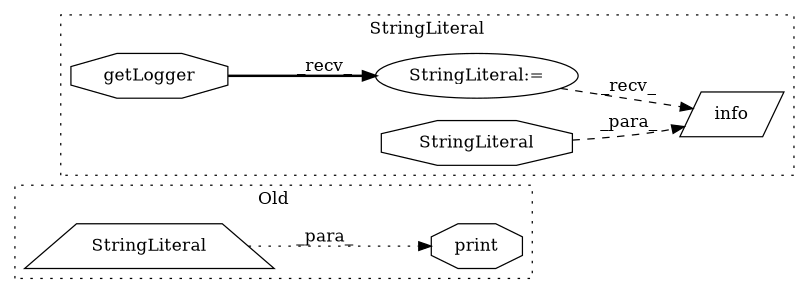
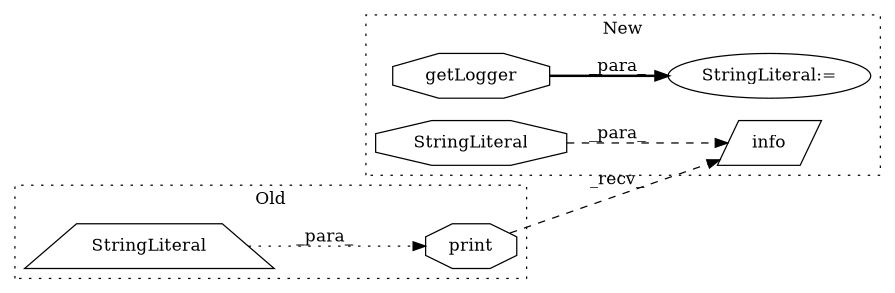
cluster "StringLiteral": label "StringLiteral" -> "New"
edge "getLogger" -> "StringLiteral:=": label "_recv_" -> "_para_"
edge "StringLiteral:=" -> "info": now "print" -> "info"
